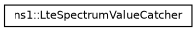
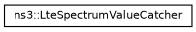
node "ns1::LteSpectrumValueCatcher": label "ns1::LteSpectrumValueCatcher" -> "ns3::LteSpectrumValueCatcher"
